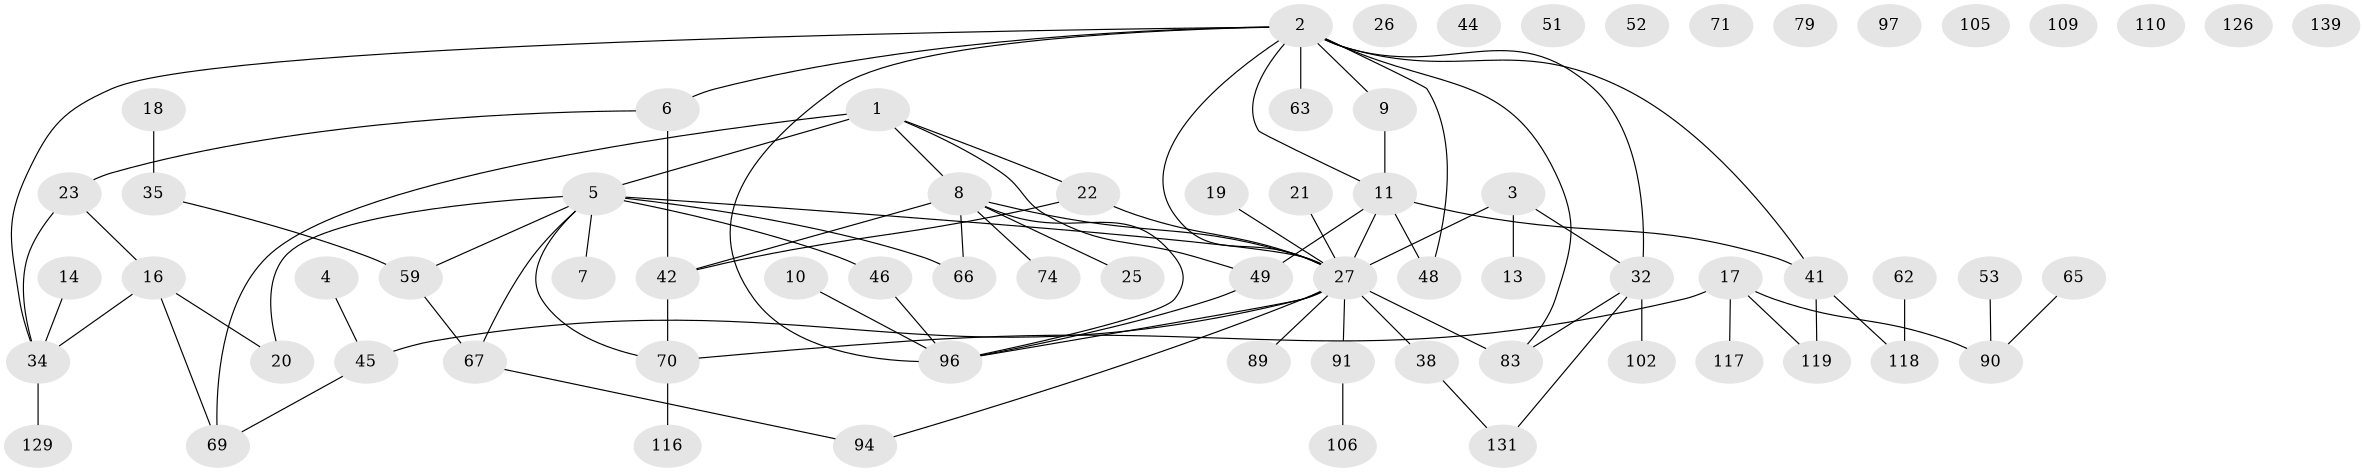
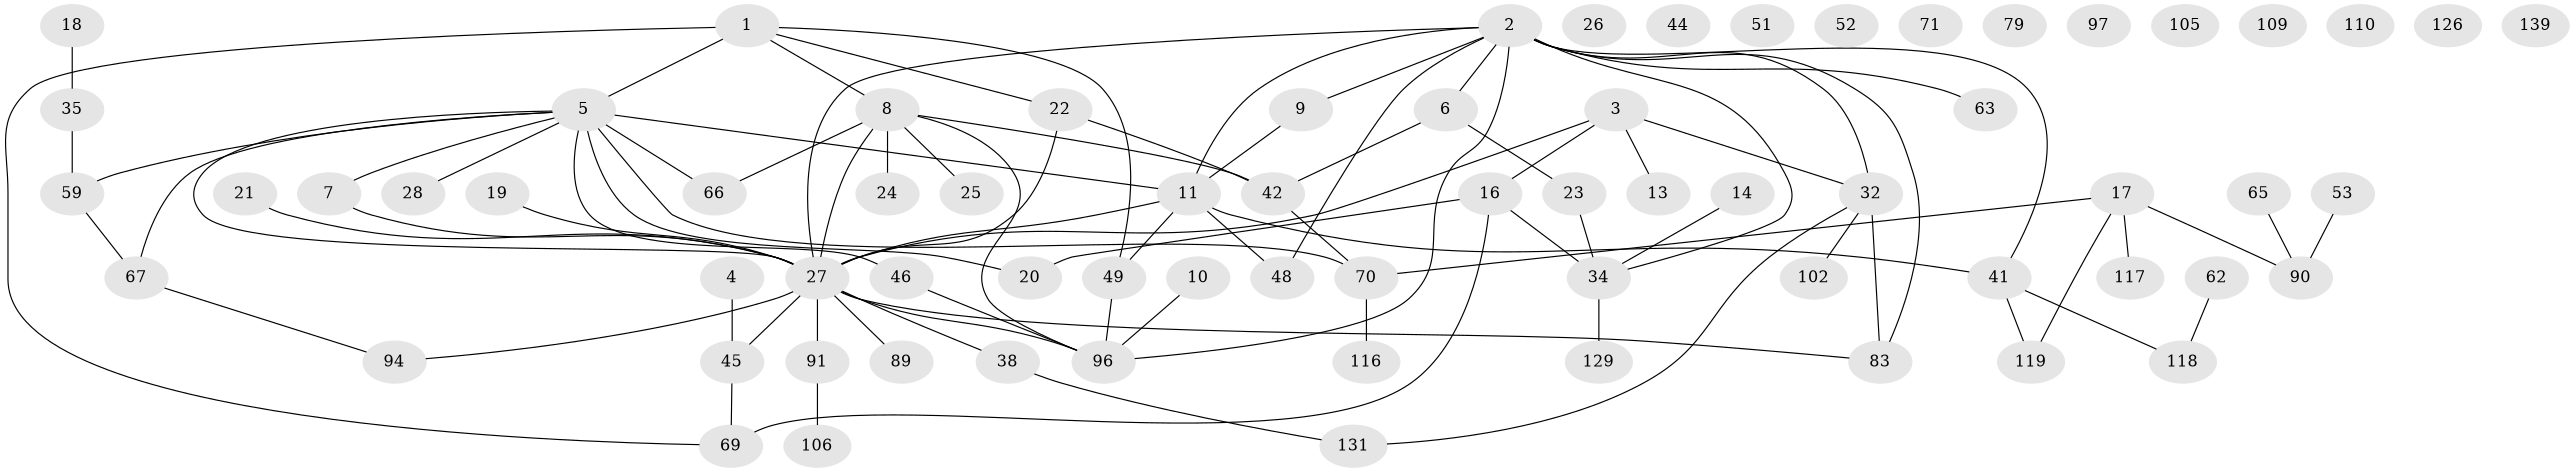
edge "5" -- "11": added
node "28": added
edge "23" -- "16": now "3" -- "16"
edge "7" -- "27": added
node "74": label "74" -> "24"
